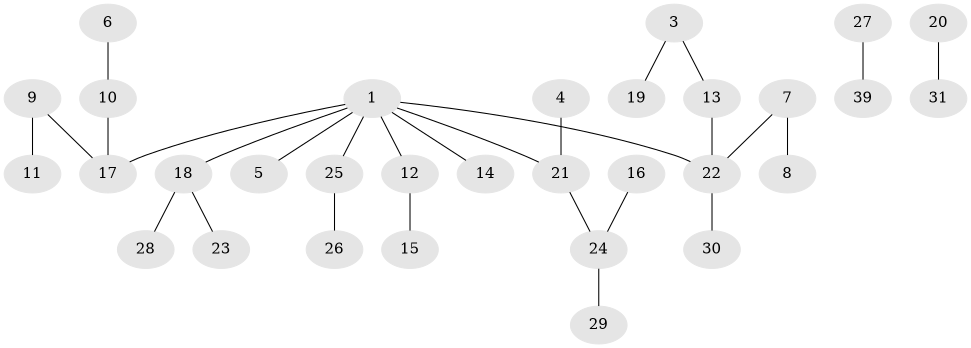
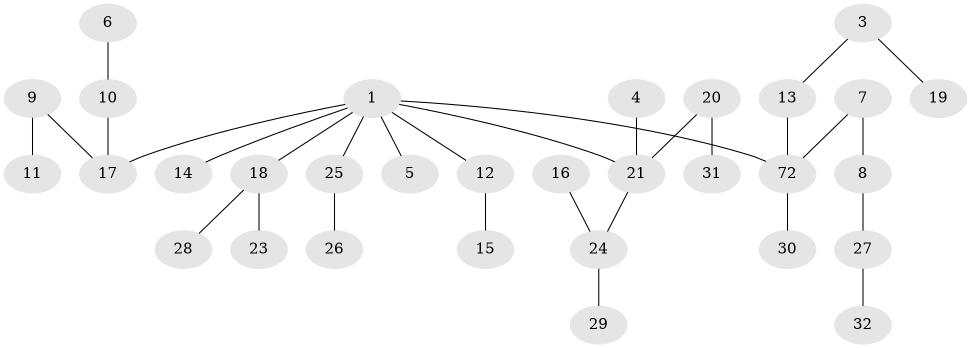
node "39": label "39" -> "32"
edge "20" -- "21": added
node "22": label "22" -> "72"
edge "8" -- "27": added
